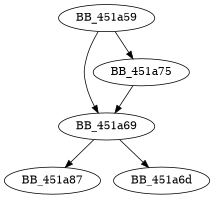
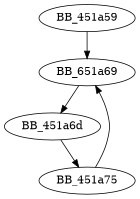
edge "BB_451a59" -> "BB_451a75": now "BB_451a6d" -> "BB_451a75"
node "BB_451a69": label "BB_451a69" -> "BB_651a69"
node "BB_451a87": removed
